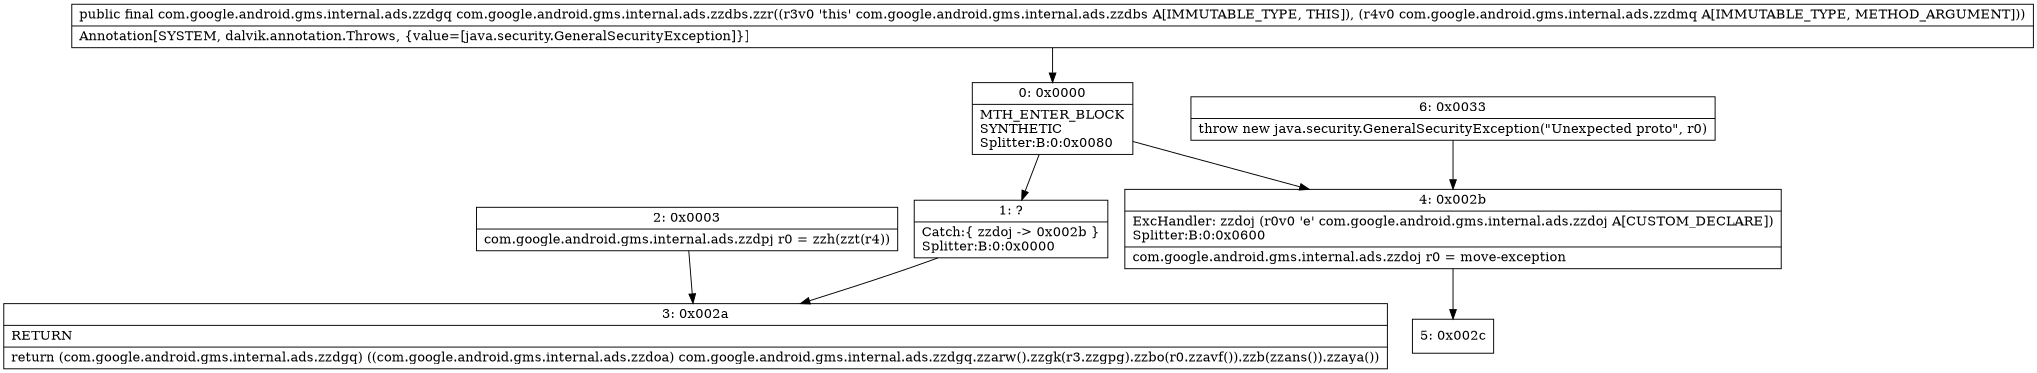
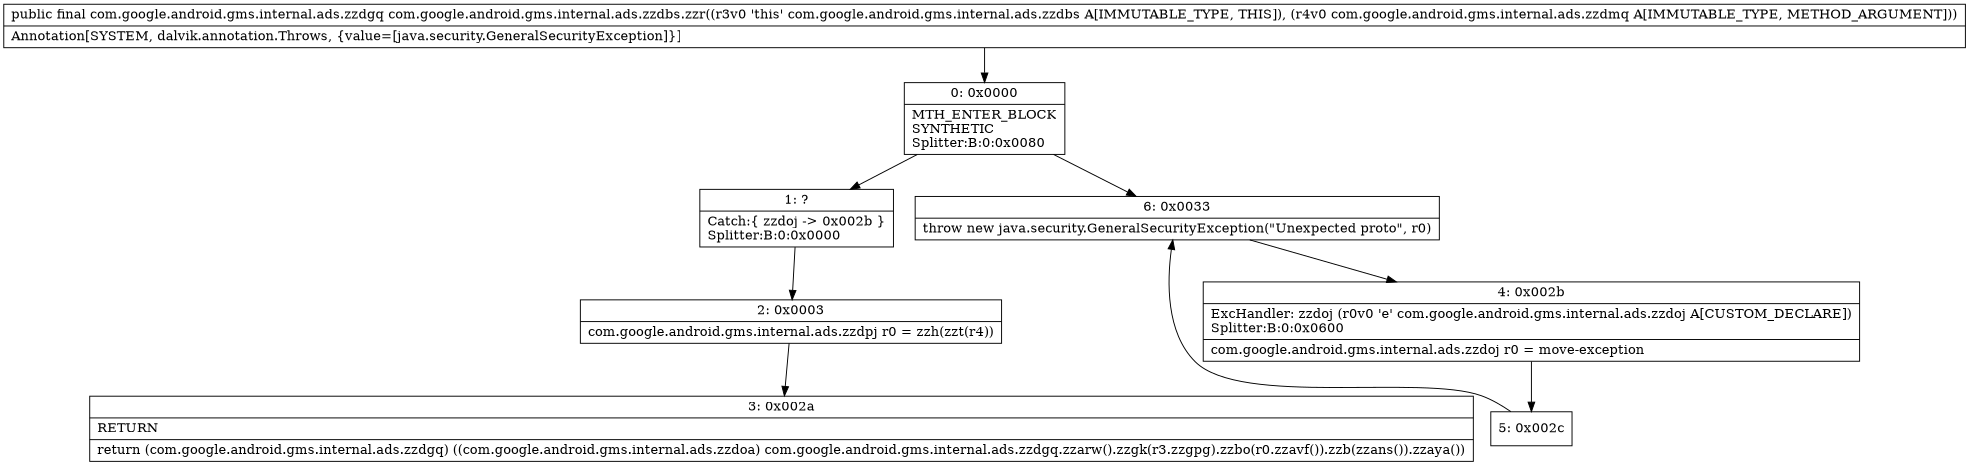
edge "0: 0x0000" -> "4: 0x002b": now "0: 0x0000" -> "6: 0x0033"
edge "1: ?" -> "3: 0x002a": now "1: ?" -> "2: 0x0003"
edge "5: 0x002c" -> "6: 0x0033": added
